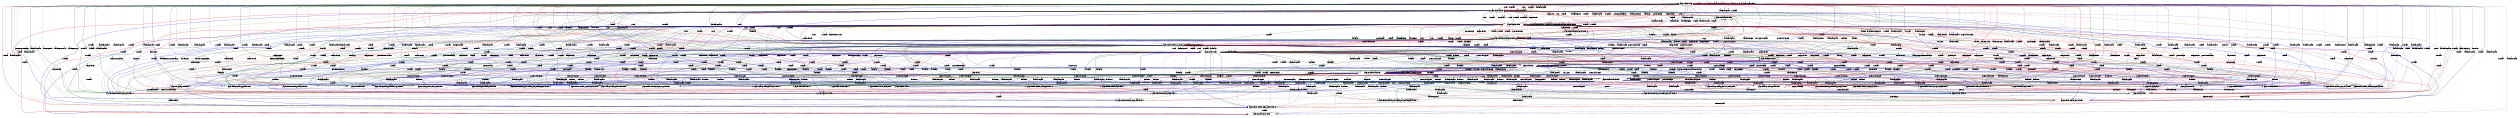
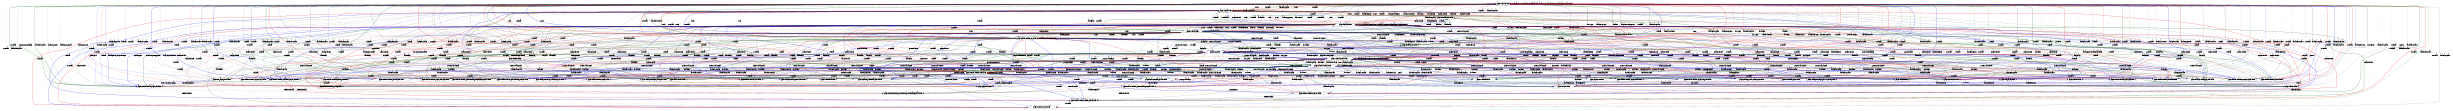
edge "/pages/member/member-account/index" -> "/pages/member/member-index/index": reversed
edge "/pages/member/member-my/index" -> "/pages/privilege-consult-select-coupon/index": added, label "switchTab"
edge "/pages/page-result/index" -> "/pages/member/member-coupon-detail/index": now "/pages/member/member-my/index" -> "/pages/member/member-coupon-detail/index"
